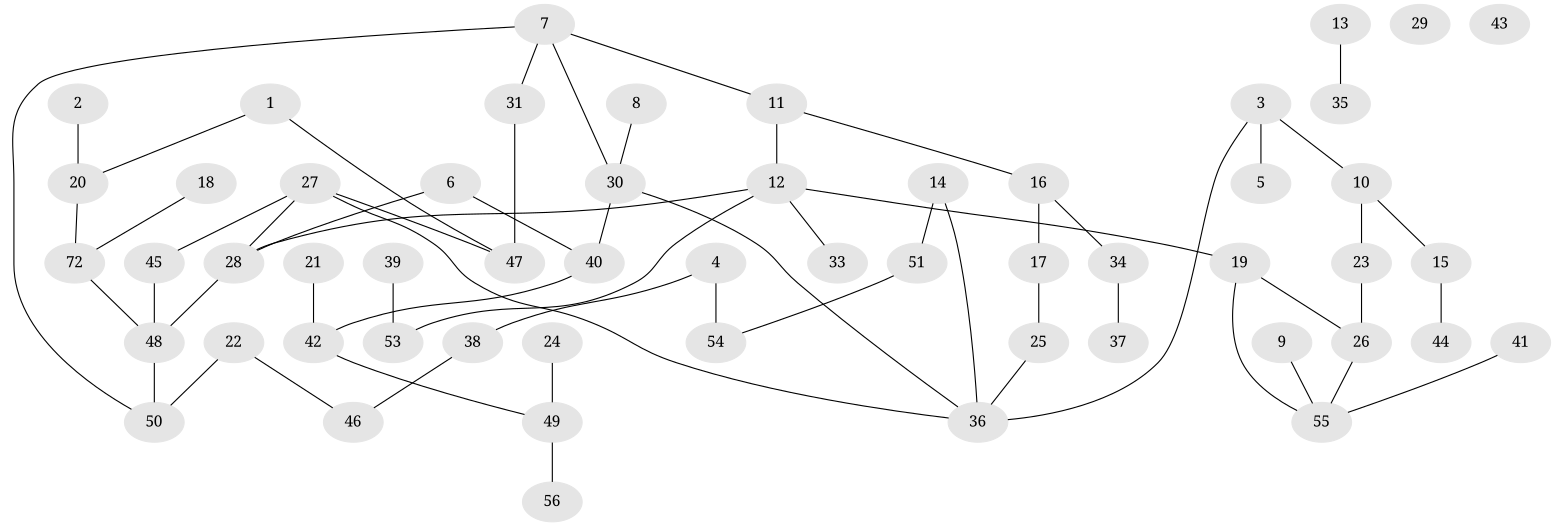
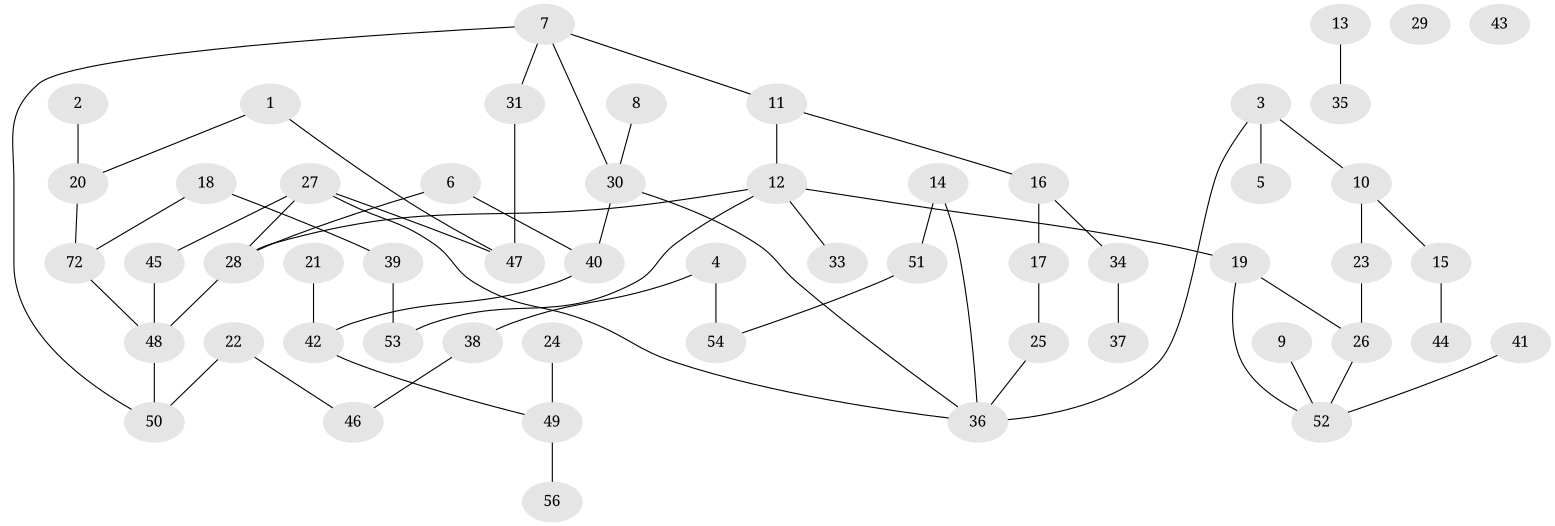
edge "18" -- "39": added
node "55": label "55" -> "52"
